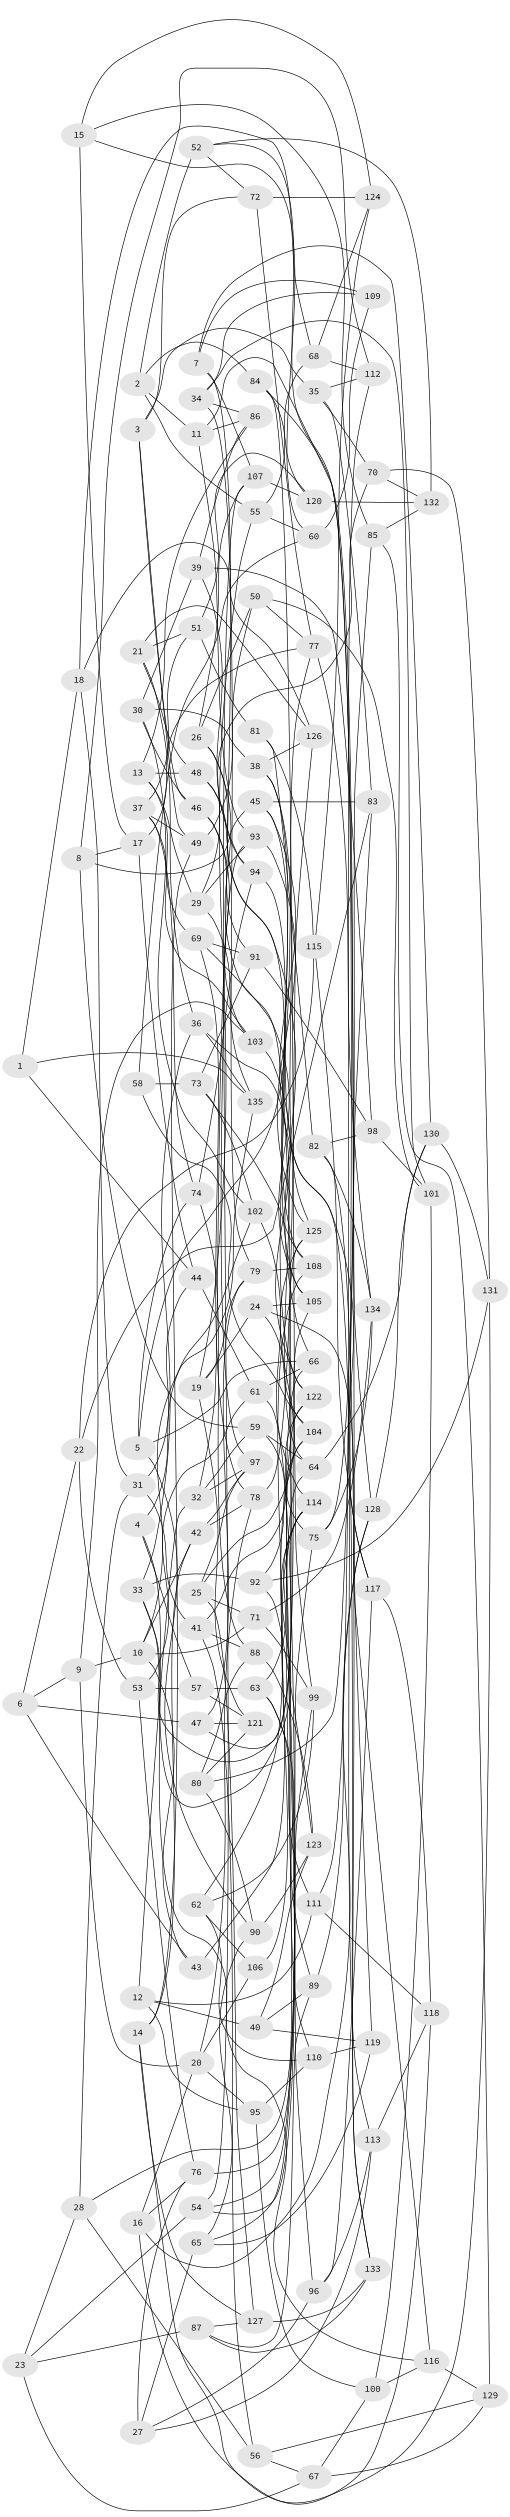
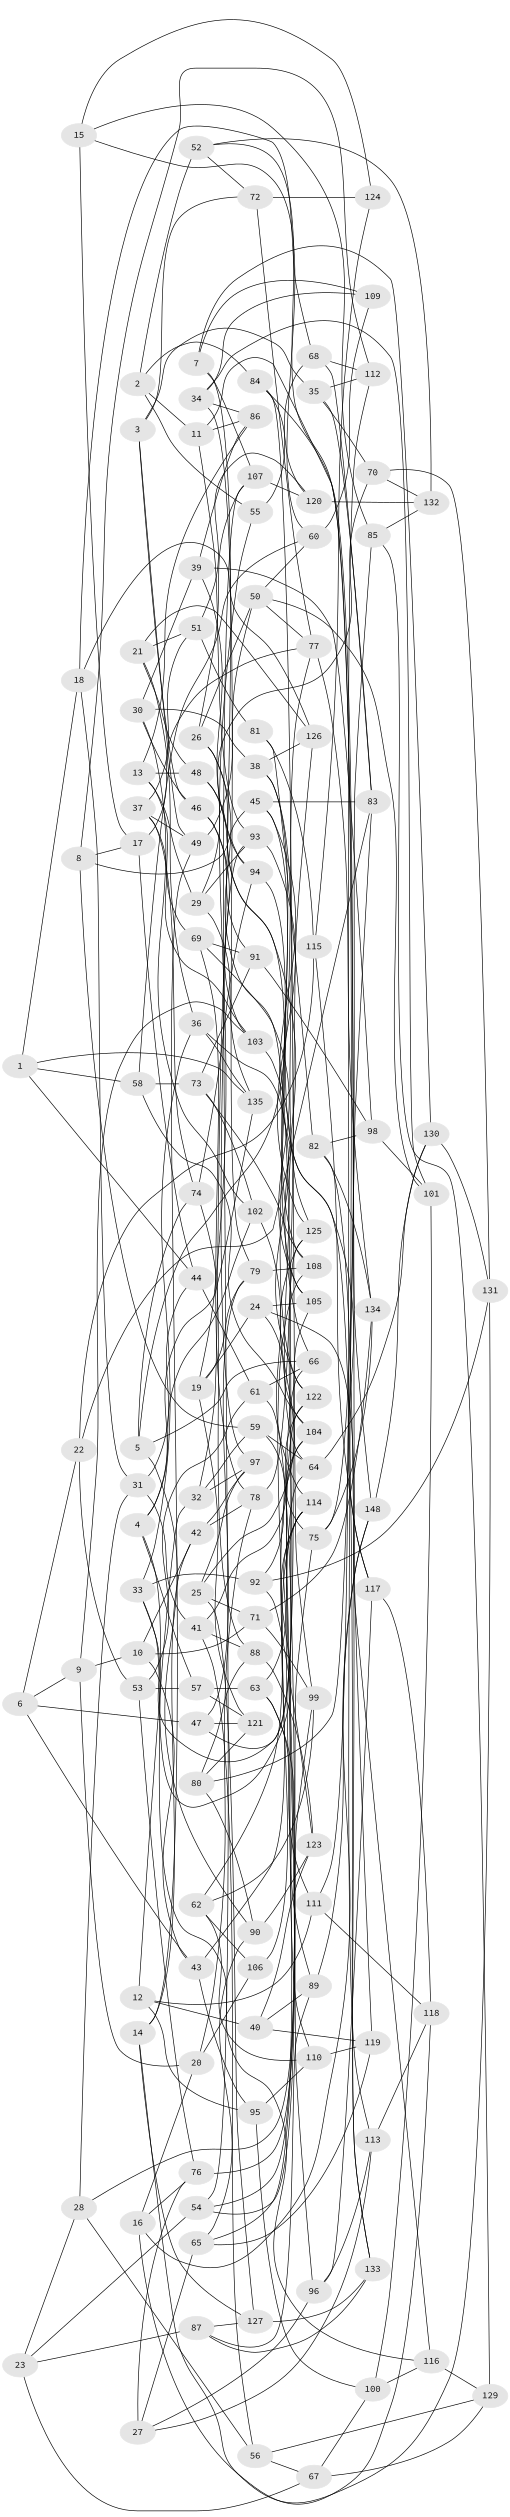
edge "124" -- "68": now "83" -- "68"
edge "55" -- "60": now "50" -- "60"
edge "1" -- "58": added
edge "135" -- "10": now "135" -- "4"
node "128": label "128" -> "148"
edge "20" -- "95": now "43" -- "95"
